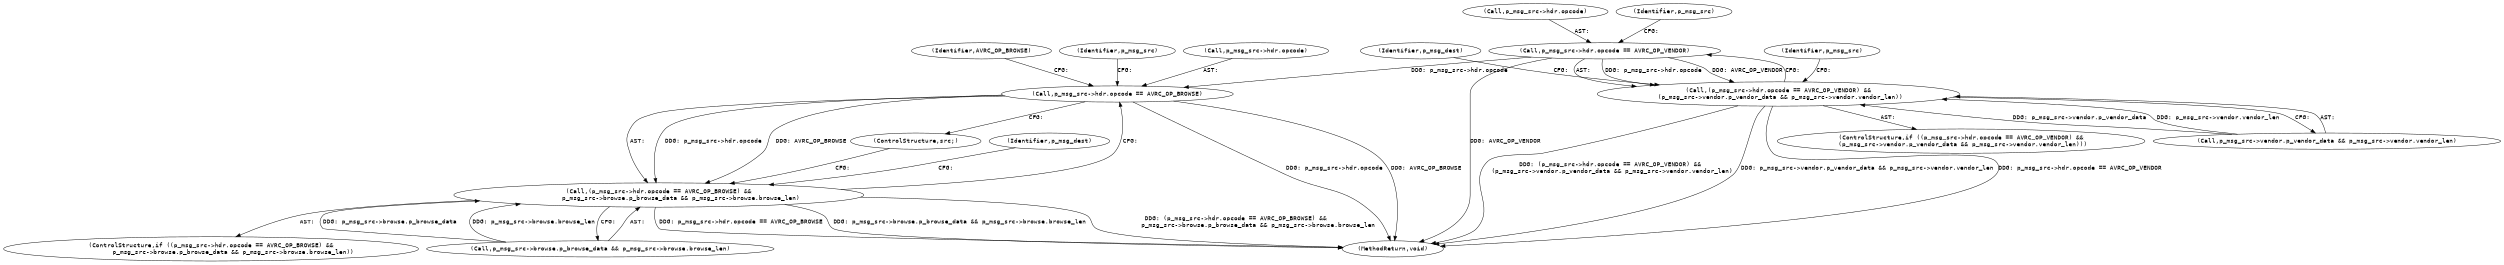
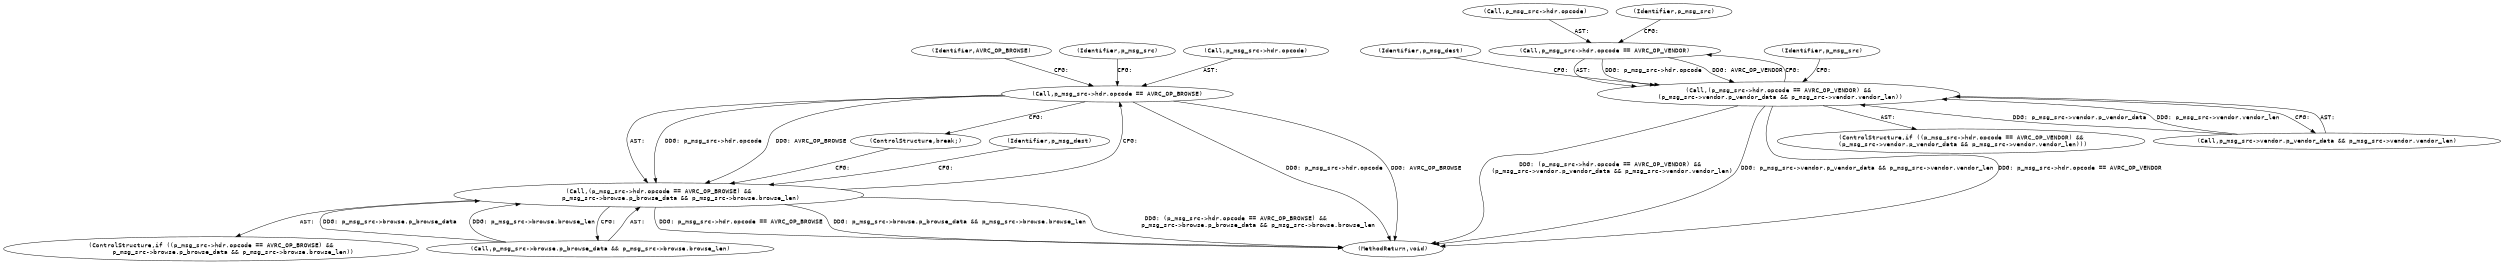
edge "(Call,p_msg_src->hdr.opcode == AVRC_OP_VENDOR)" -> "(Call,p_msg_src->hdr.opcode == AVRC_OP_BROWSE)": removed, label "DDG: p_msg_src->hdr.opcode"
edge "(Call,p_msg_src->hdr.opcode == AVRC_OP_VENDOR)" -> "(MethodReturn,void)": removed, label "DDG: AVRC_OP_VENDOR"
node "(ControlStructure,src;)": label "(ControlStructure,src;)" -> "(ControlStructure,break;)"
